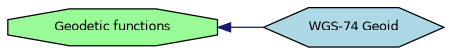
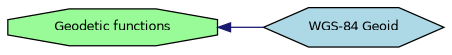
node "WGS-74 Geoid": label "WGS-74 Geoid" -> "WGS-84 Geoid"
